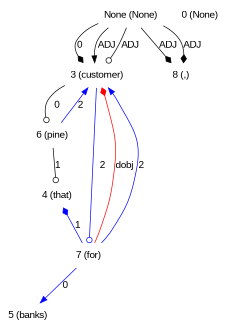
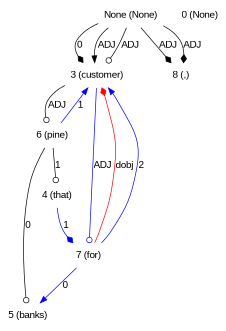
edge "3 (customer)" -> "6 (pine)": label "0" -> "ADJ"
edge "6 (pine)" -> "3 (customer)": label "2" -> "1"
edge "3 (customer)" -> "7 (for)": label "2" -> "ADJ"
edge "6 (pine)" -> "5 (banks)": added, label "0"
edge "7 (for)" -> "4 (that)": reversed
